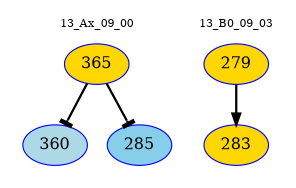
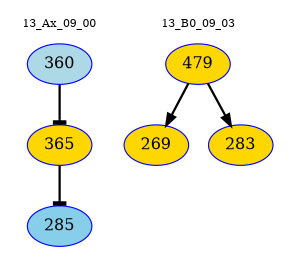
node "279": label "279" -> "479"
edge "365" -> "360": reversed
node "269": added
